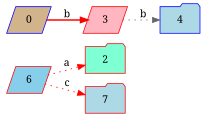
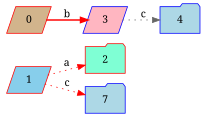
edge "3" -> "4": label "b" -> "c"
node "0": color blue -> red
node "3": color red -> blue
node "6": label "6" -> "1"
node "7": color red -> blue
